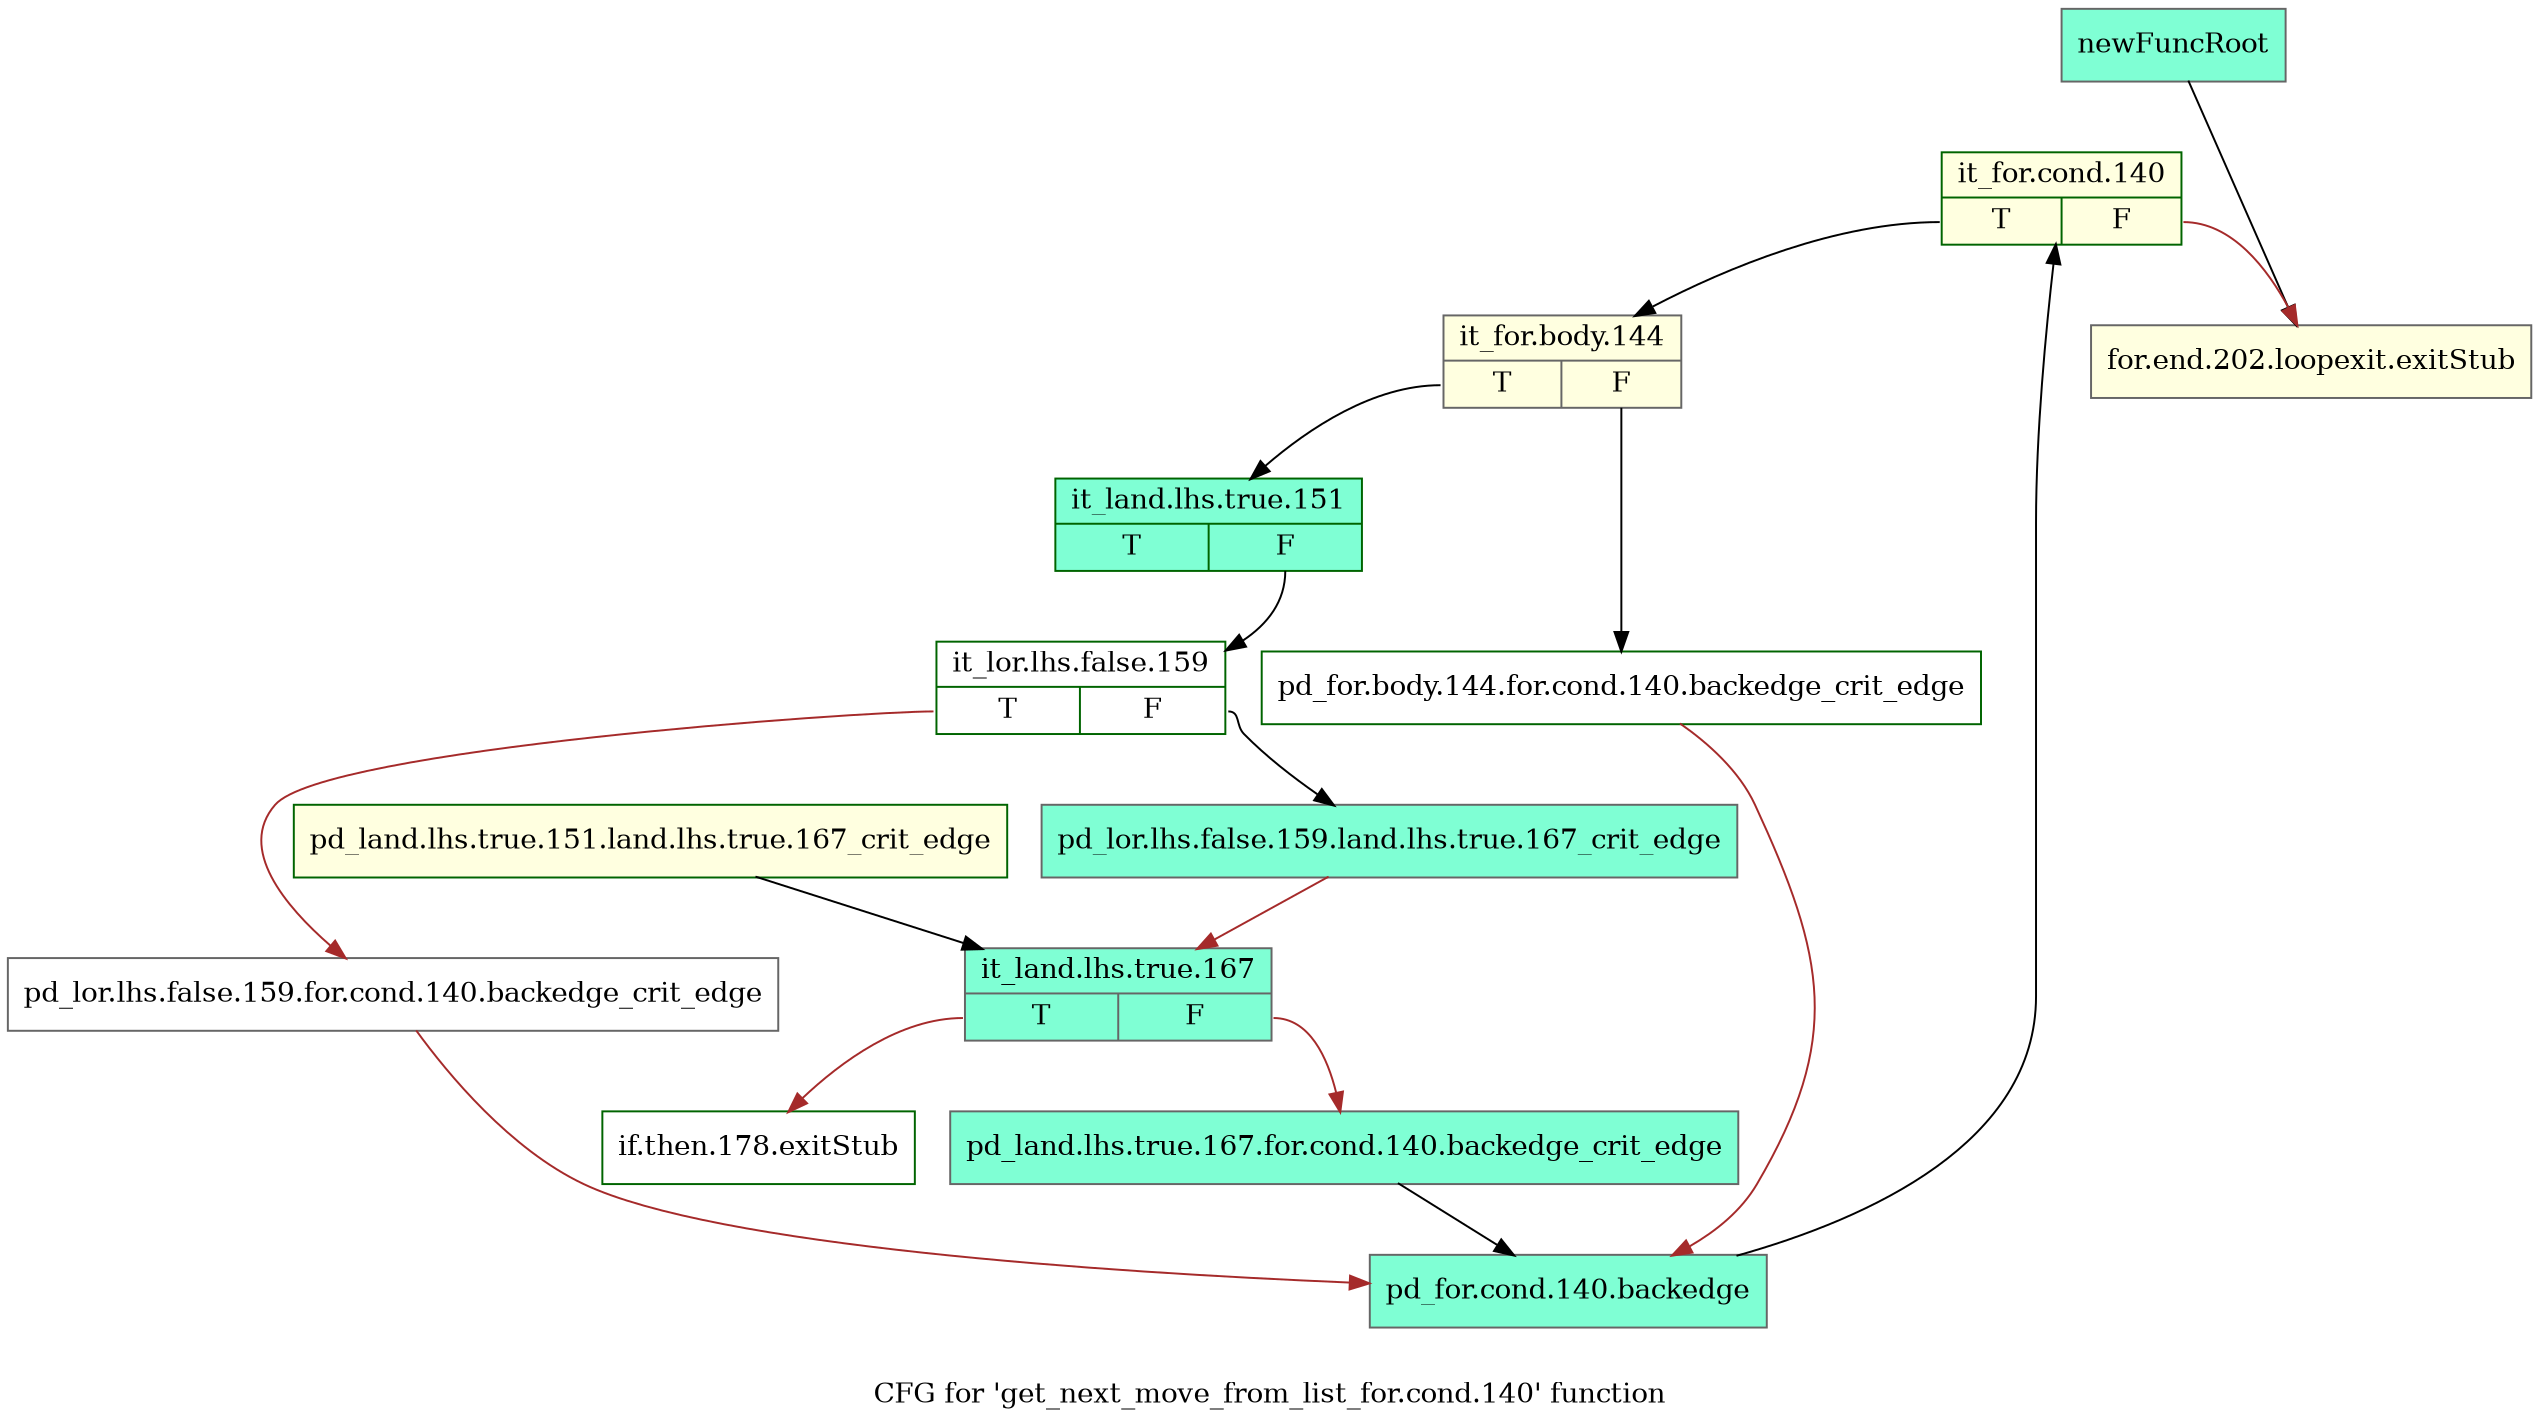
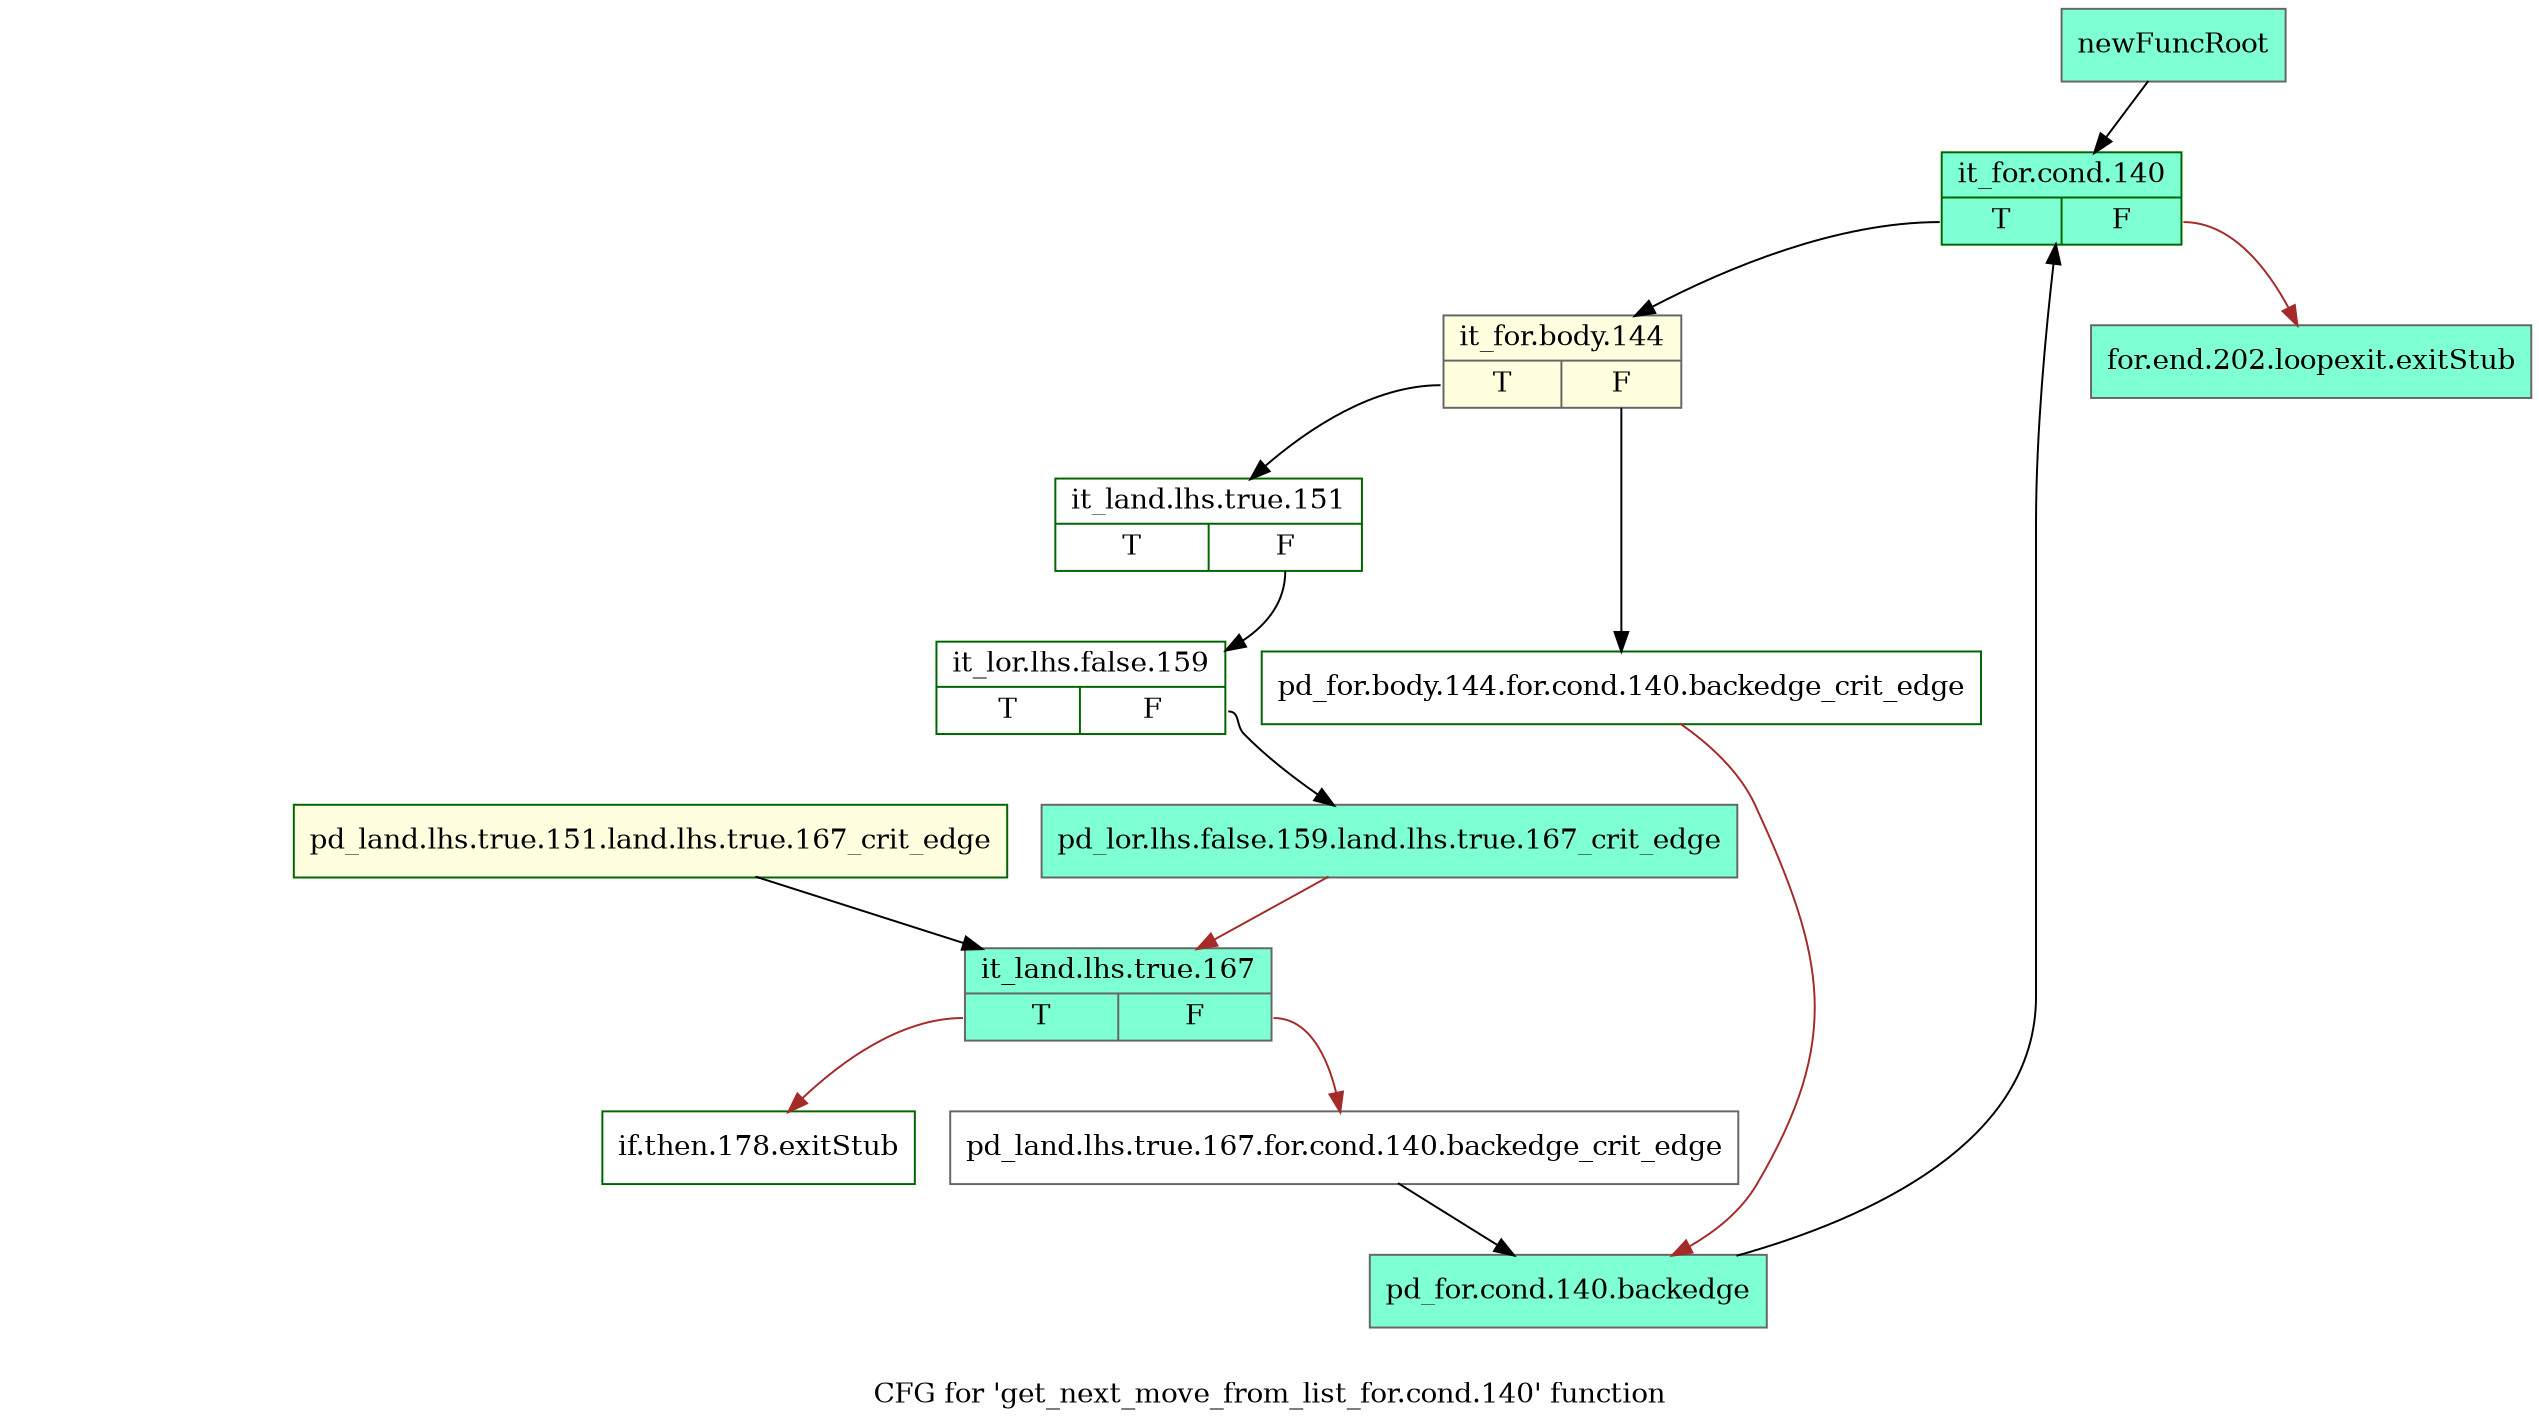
edge "newFuncRoot" -> "for.end.202.loopexit.exitStub": now "newFuncRoot" -> "it_for.cond.140"
node "it_for.cond.140": fillcolor lightyellow -> aquamarine
node "for.end.202.loopexit.exitStub": fillcolor lightyellow -> aquamarine
node "it_land.lhs.true.151": fillcolor aquamarine -> white
node "pd_lor.lhs.false.159.for.cond.140.backedge_crit_edge": removed
node "pd_land.lhs.true.167.for.cond.140.backedge_crit_edge": fillcolor aquamarine -> white
